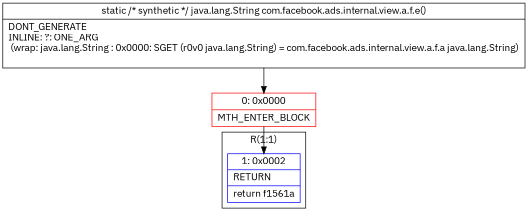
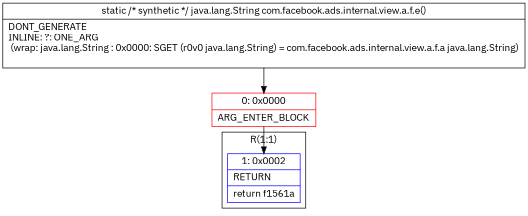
node "0: 0x0000": text "MTH_ENTER_BLOCK" -> "ARG_ENTER_BLOCK"
